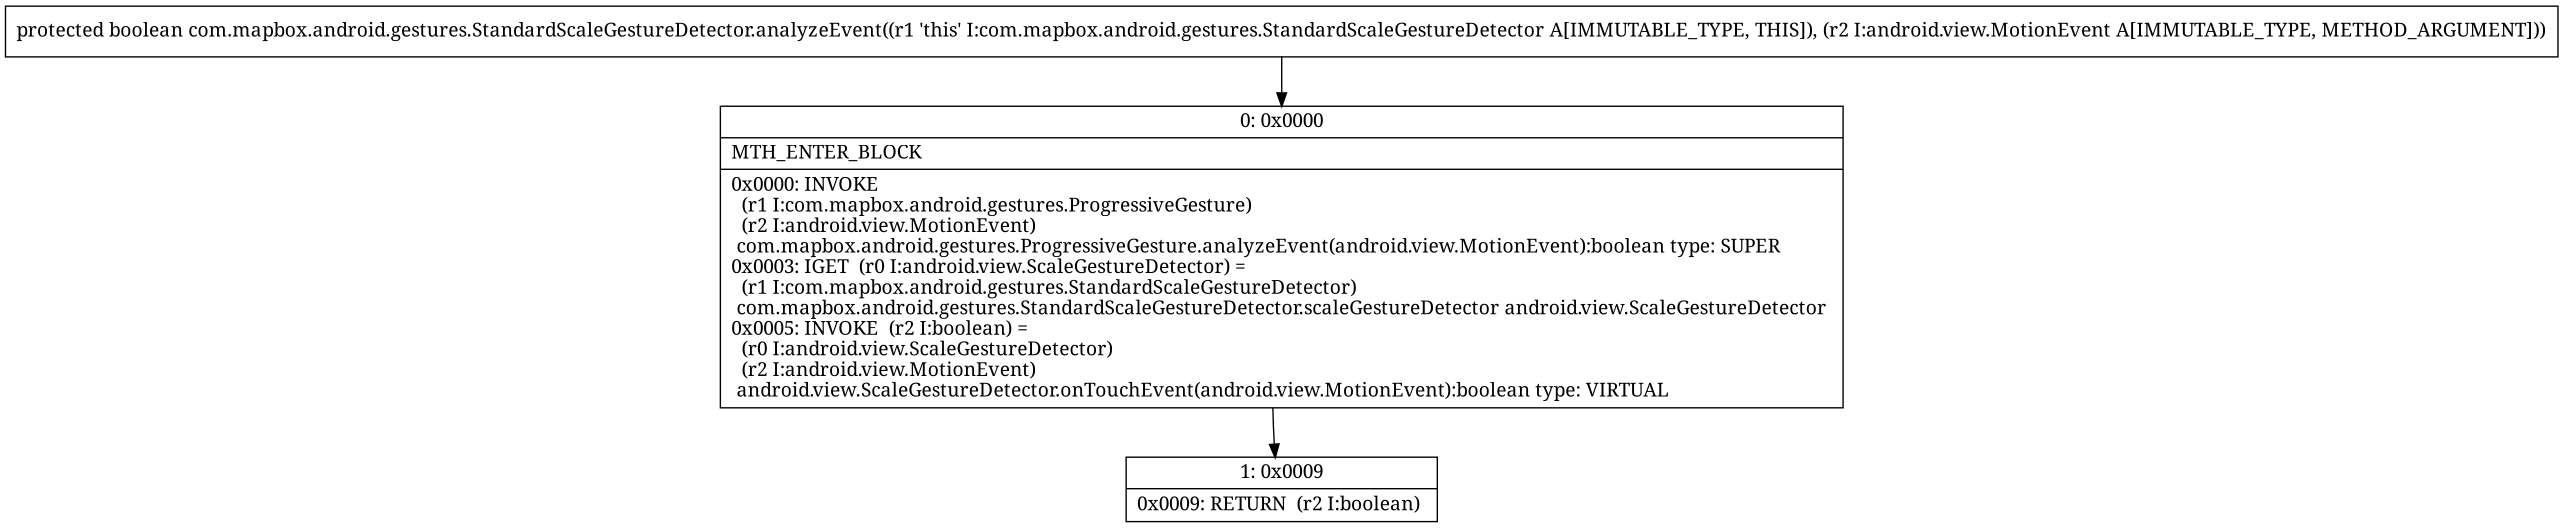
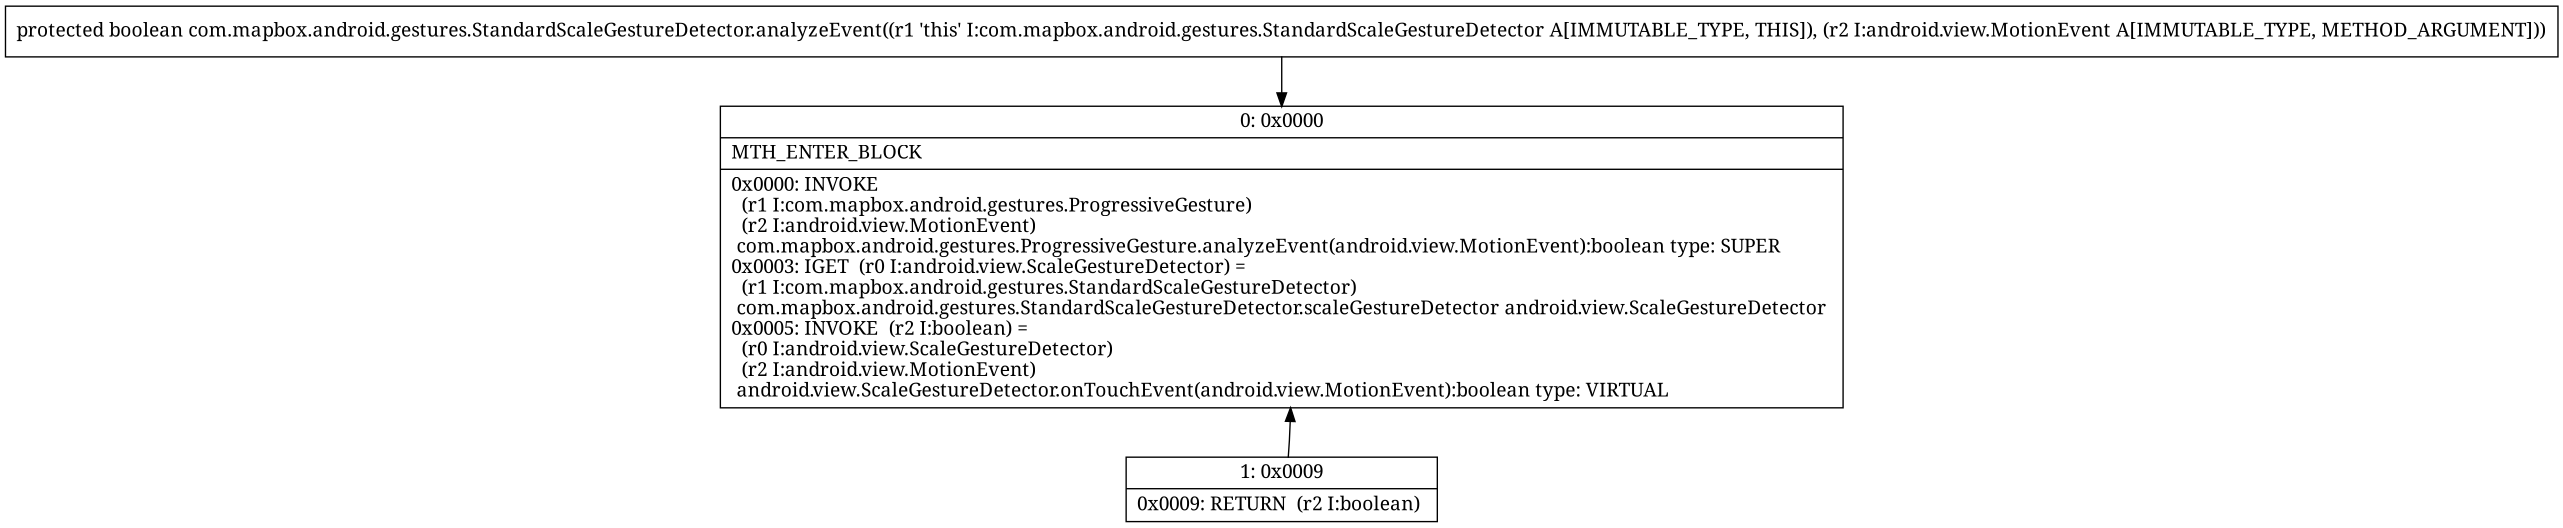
edge "0: 0x0000" -> "1: 0x0009": reversed
